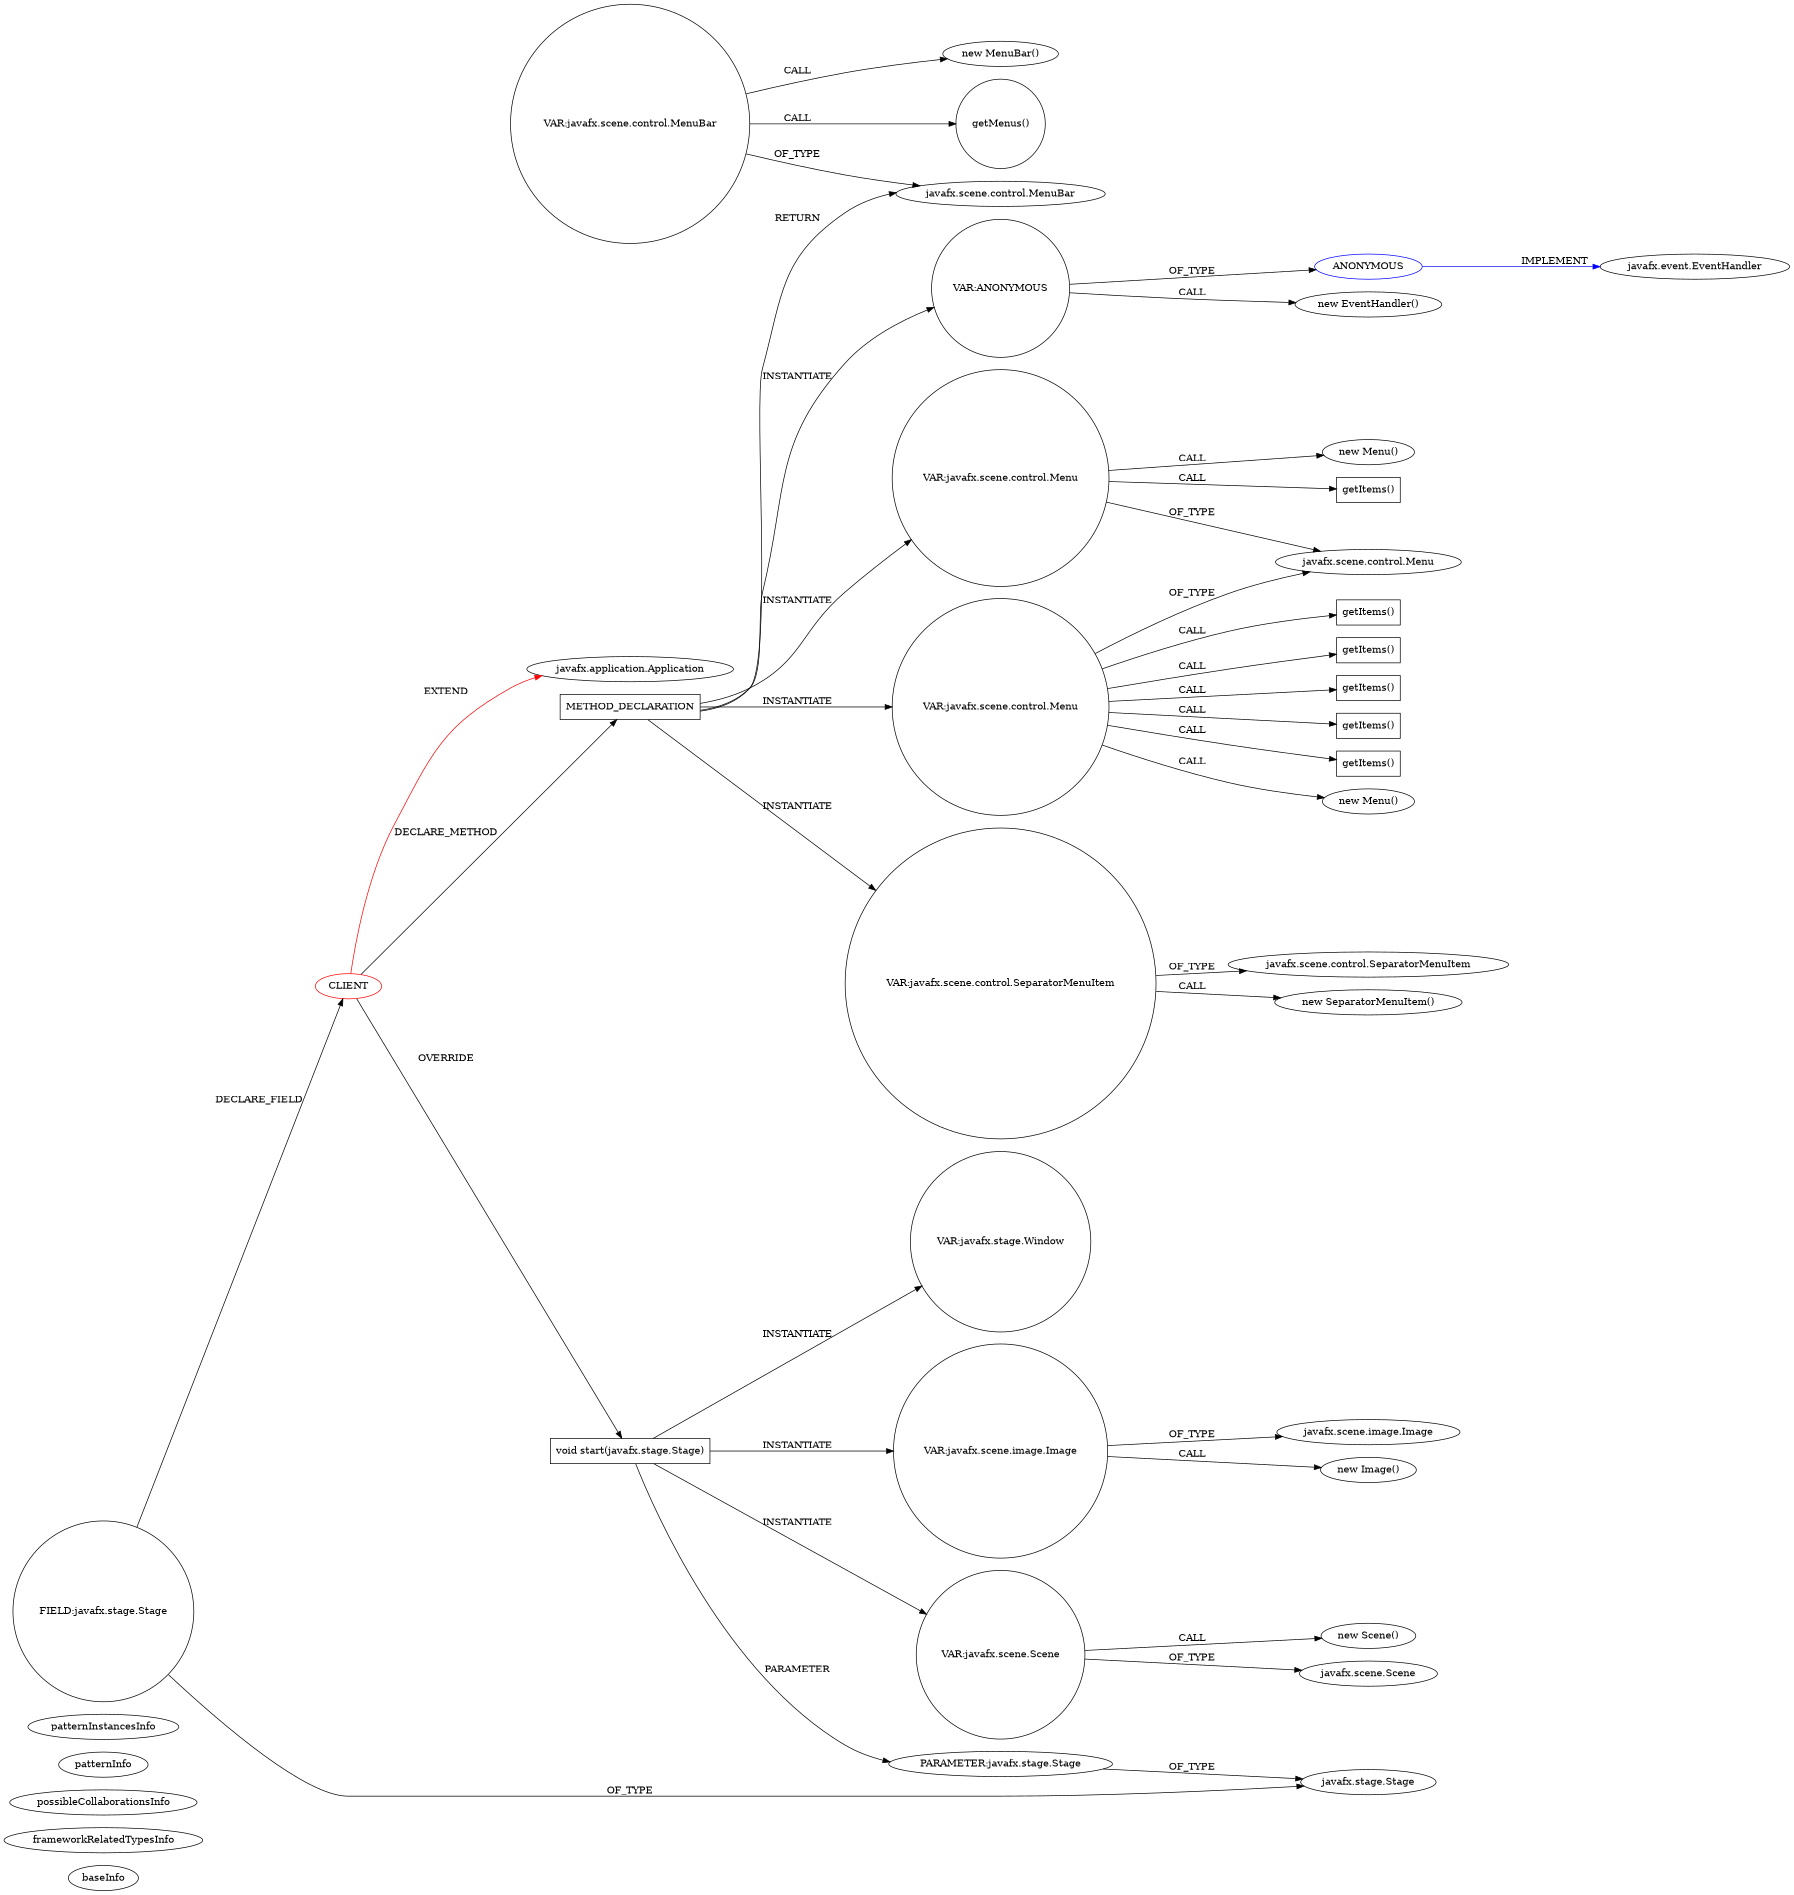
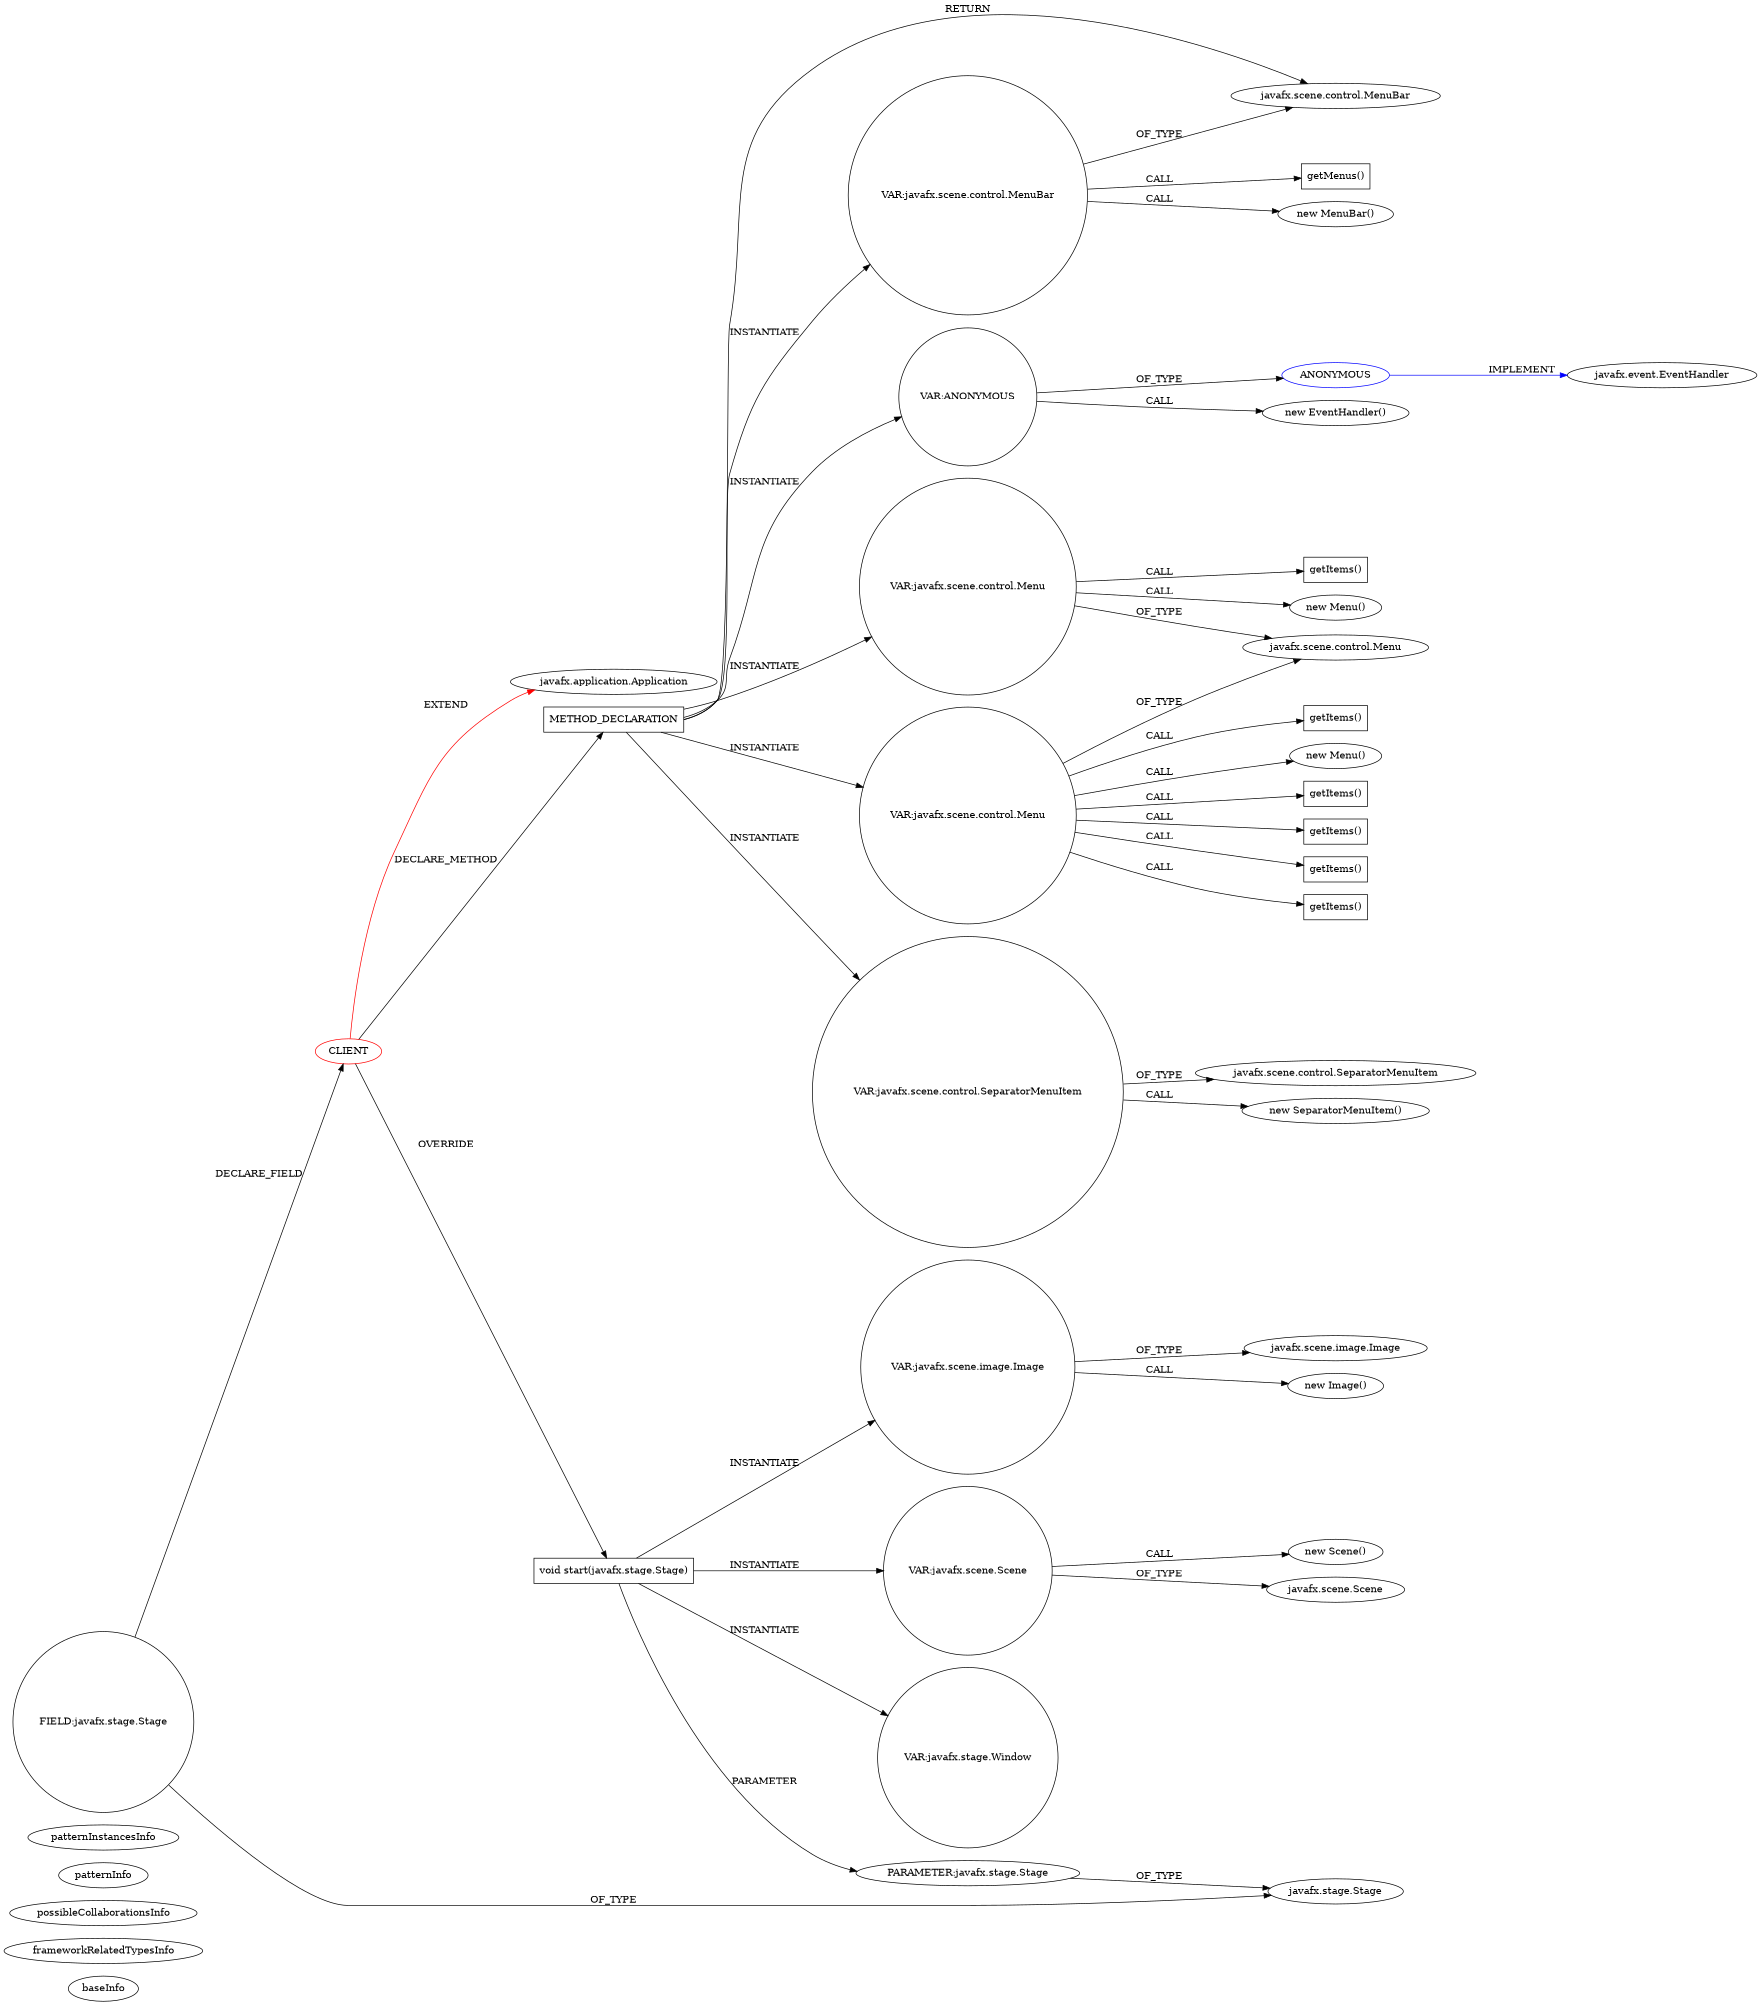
node "getMenus()": shape circle -> box
edge "METHOD_DECLARATION" -> "VAR:javafx.scene.control.MenuBar": added, label "INSTANTIATE"
